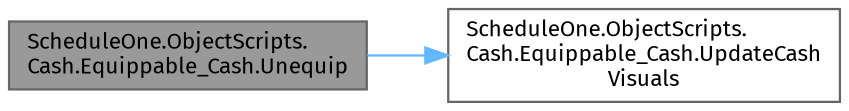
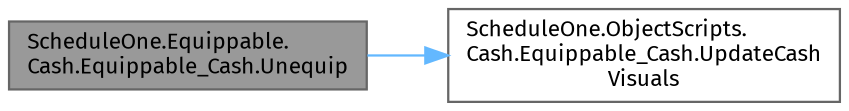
node "ScheduleOne.ObjectScripts. Cash.Equippable_Cash.Unequip": label "ScheduleOne.ObjectScripts. Cash.Equippable_Cash.Unequip" -> "ScheduleOne.Equippable. Cash.Equippable_Cash.Unequip"
